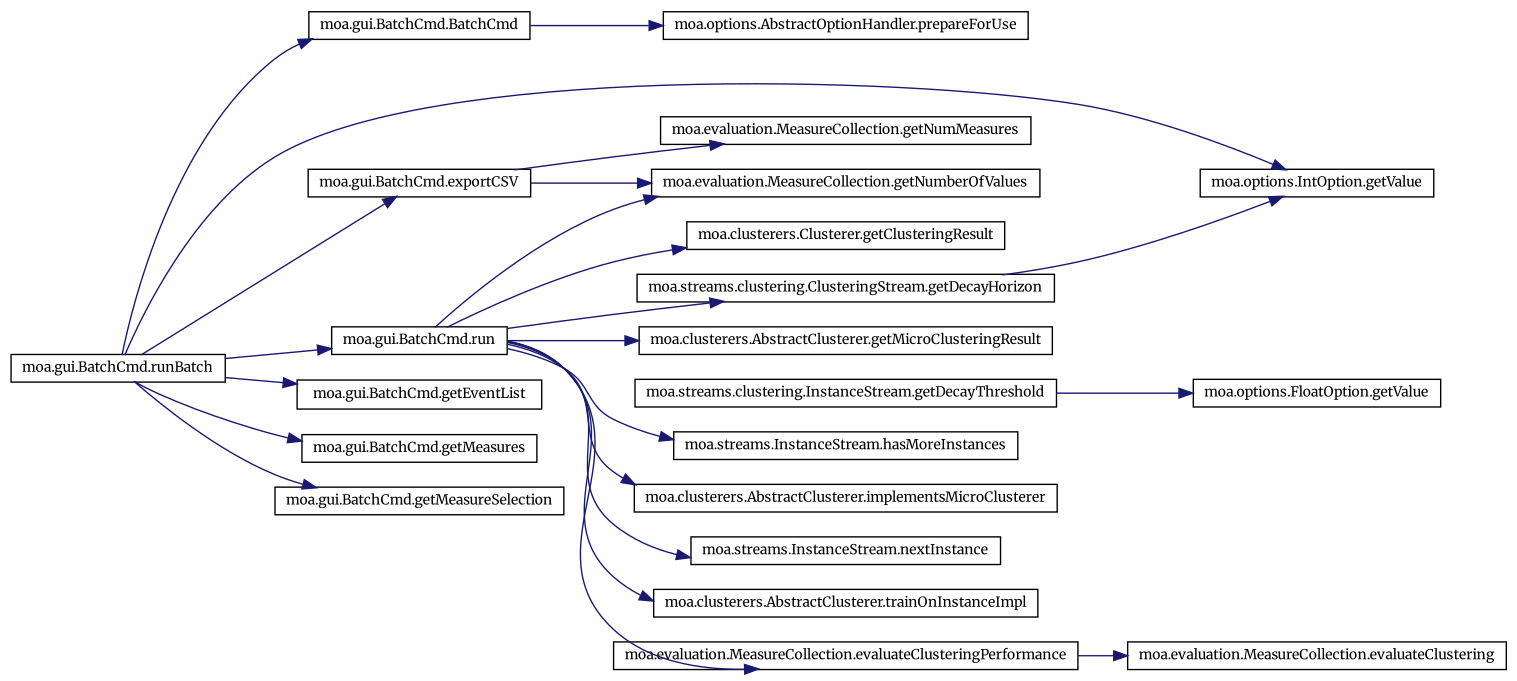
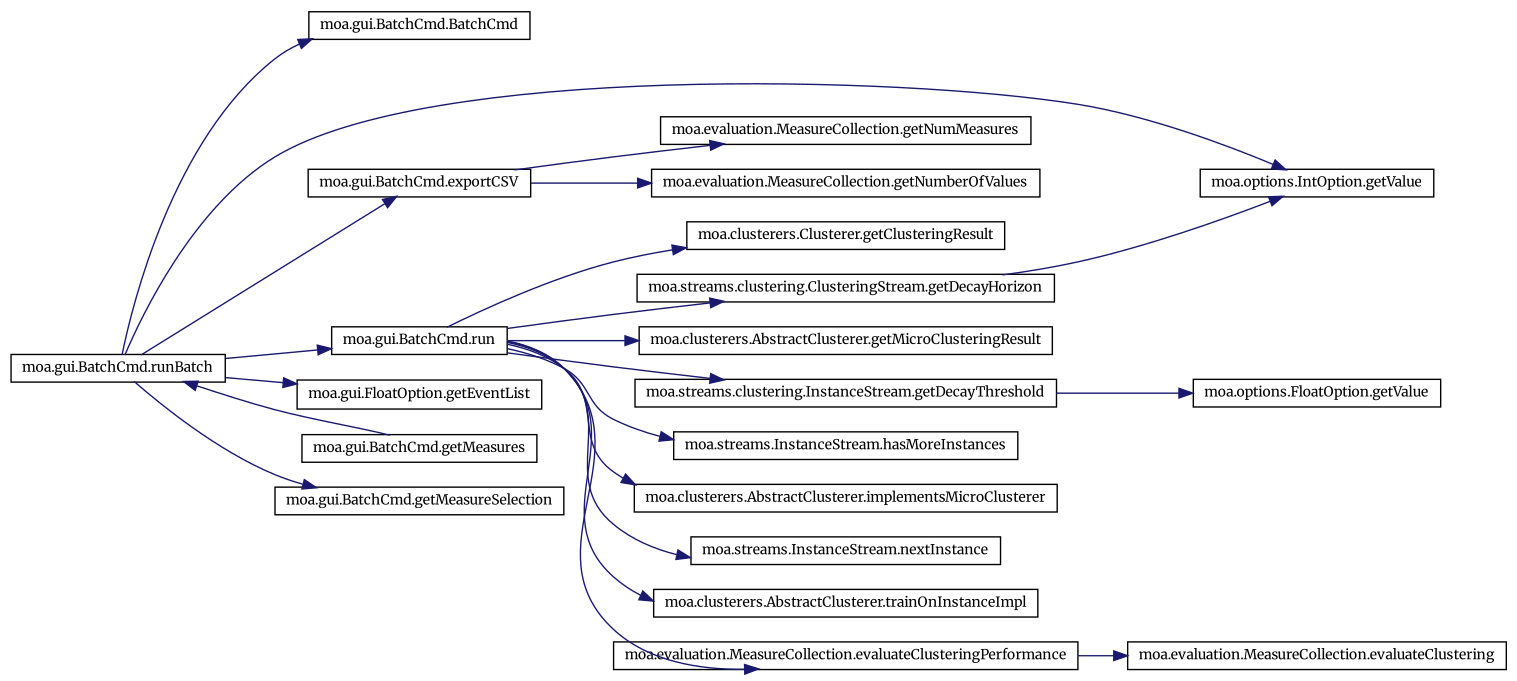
node "moa.options.AbstractOptionHandler.prepareForUse": removed
edge "moa.gui.BatchCmd.run" -> "moa.evaluation.MeasureCollection.getNumberOfValues": now "moa.gui.BatchCmd.run" -> "moa.streams.clustering.InstanceStream.getDecayThreshold"
node "moa.gui.BatchCmd.getEventList": label "moa.gui.BatchCmd.getEventList" -> "moa.gui.FloatOption.getEventList"
edge "moa.gui.BatchCmd.runBatch" -> "moa.gui.BatchCmd.getMeasures": reversed
